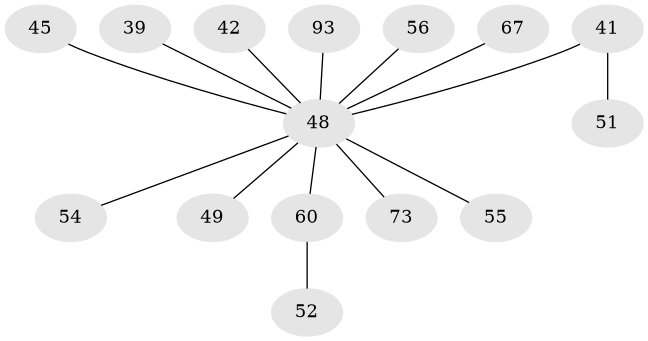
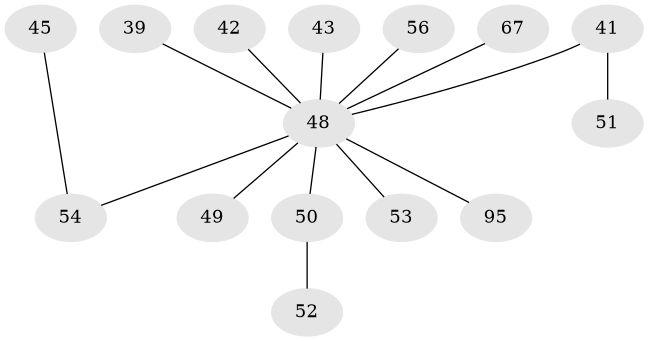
node "93": label "93" -> "43"
edge "45" -- "48": now "45" -- "54"
node "60": label "60" -> "50"
node "73": label "73" -> "53"
node "55": label "55" -> "95"
